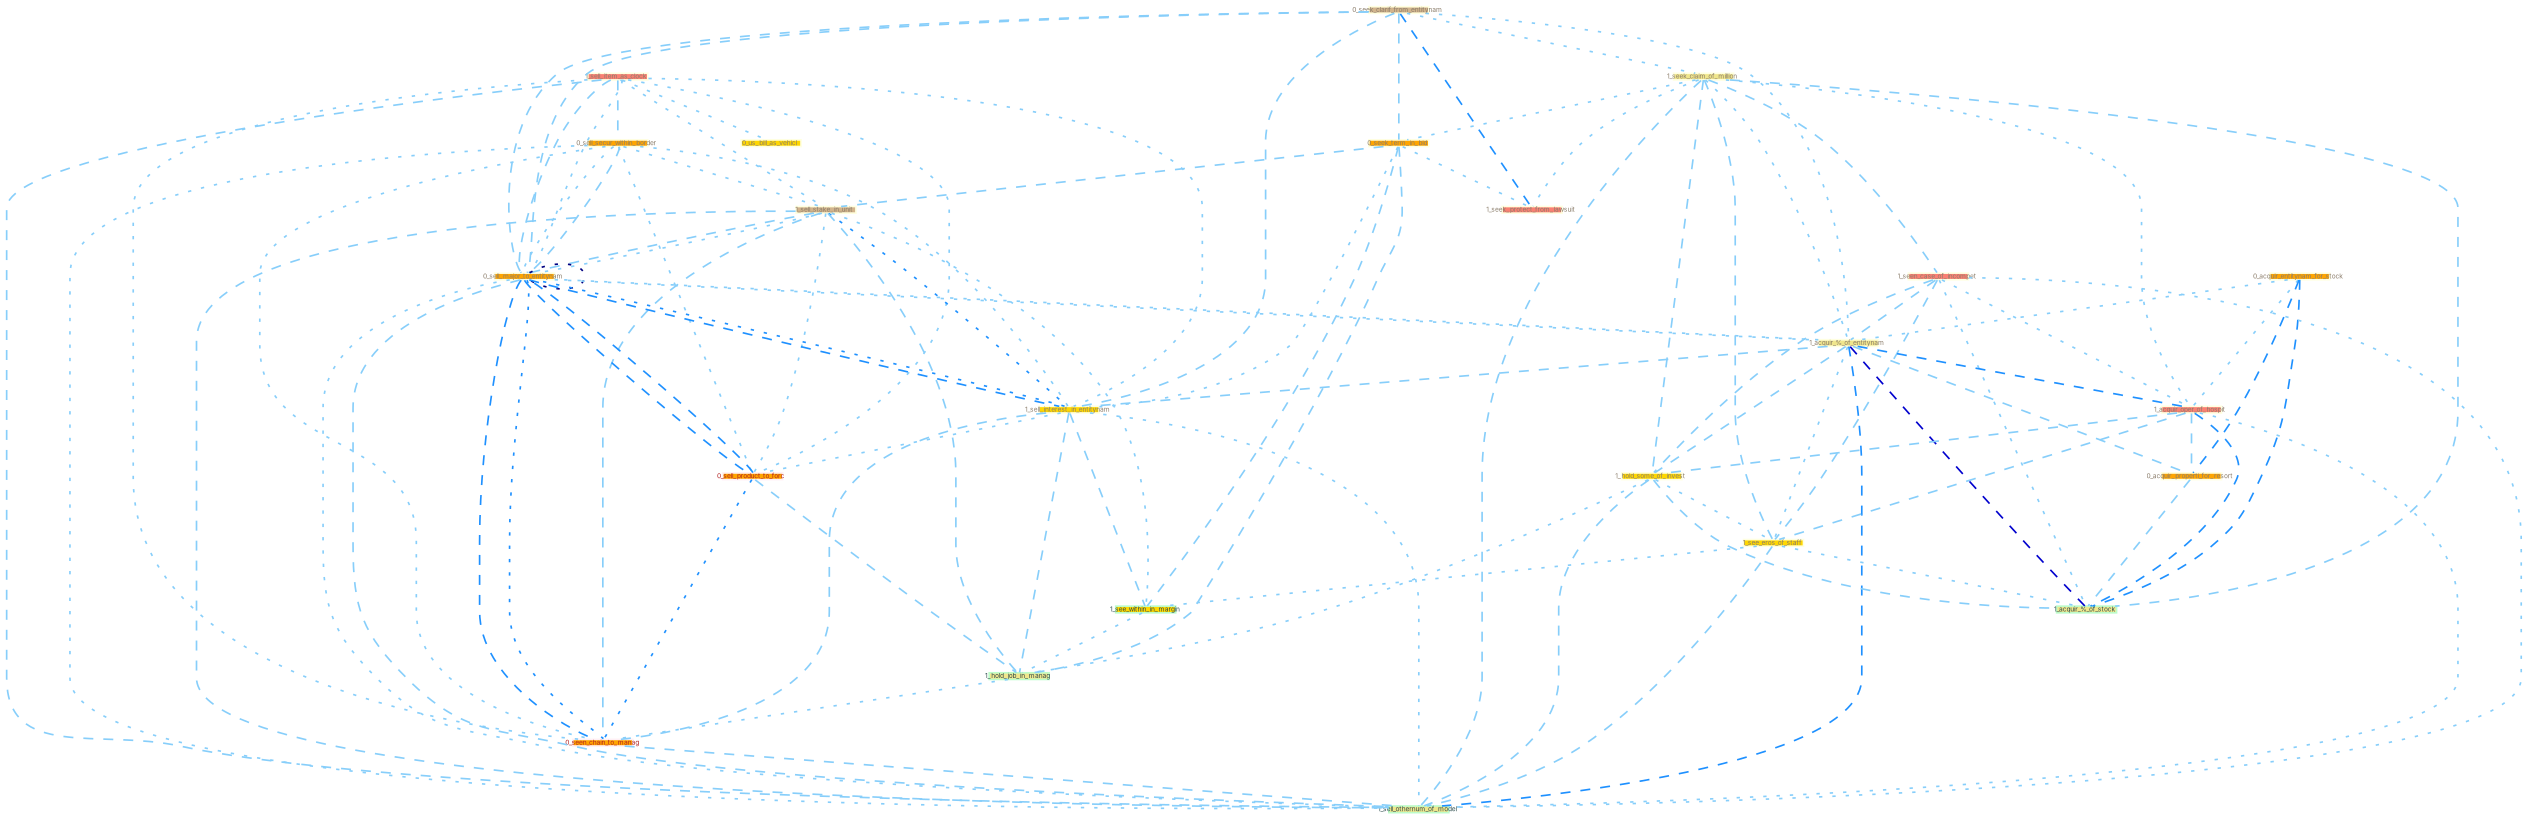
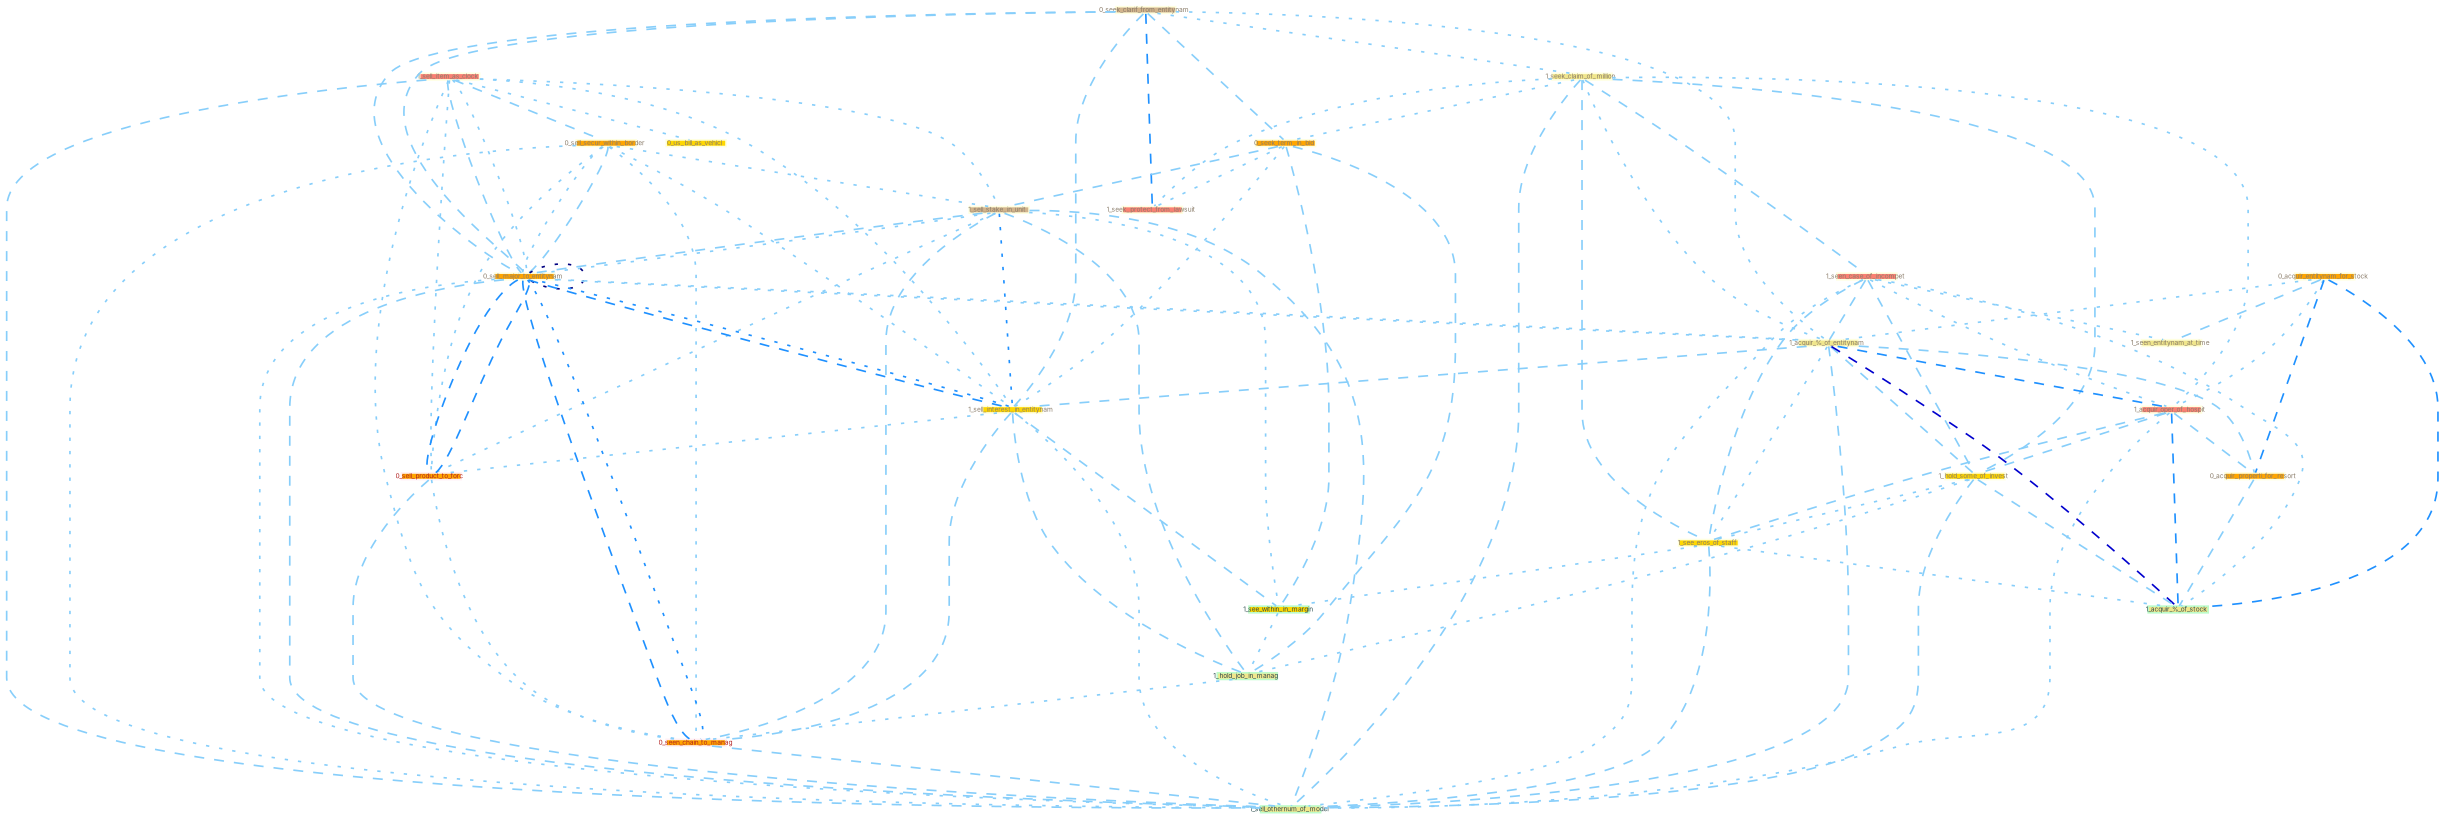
edge "1_seek_claim_of_million" -- "1_acquir_%_of_stock": removed
node "1_seen_entitynam_at_time": added
edge "0_sell_product_to_forc" -- "1_hold_job_in_manag": now "0_sell_product_to_forc" -- "1_sell_othernum_of_model"
edge "0_sell_product_to_forc" -- "0_seen_chain_to_manag": color #1e90ff -> #87cefa
edge "1_acquir_%_of_entitynam" -- "1_sell_othernum_of_model": color #1e90ff -> #87cefa
